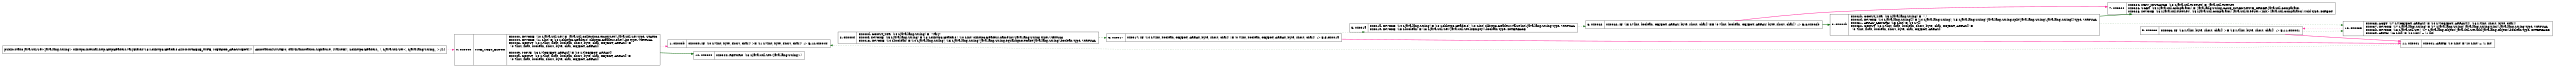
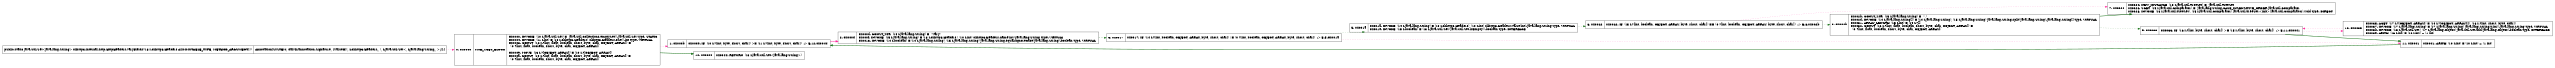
edge "6: 0x0022" -> "7: 0x0024": style bold -> dotted
edge "8: 0x002b" -> "10: 0x0035": now "8: 0x002b" -> "9: 0x0033"
edge "6: 0x0022" -> "8: 0x002b": style bold -> dotted
edge "9: 0x0033" -> "10: 0x0035": color darkgreen -> deeppink
edge "9: 0x0033" -> "11: 0x0041": color deeppink -> darkgreen
edge "1: 0x000b" -> "2: 0x000d": added
edge "3: 0x0017" -> "11: 0x0041": style bold -> dotted
edge "11: 0x0041" -> "1: 0x000b": style dotted -> bold
